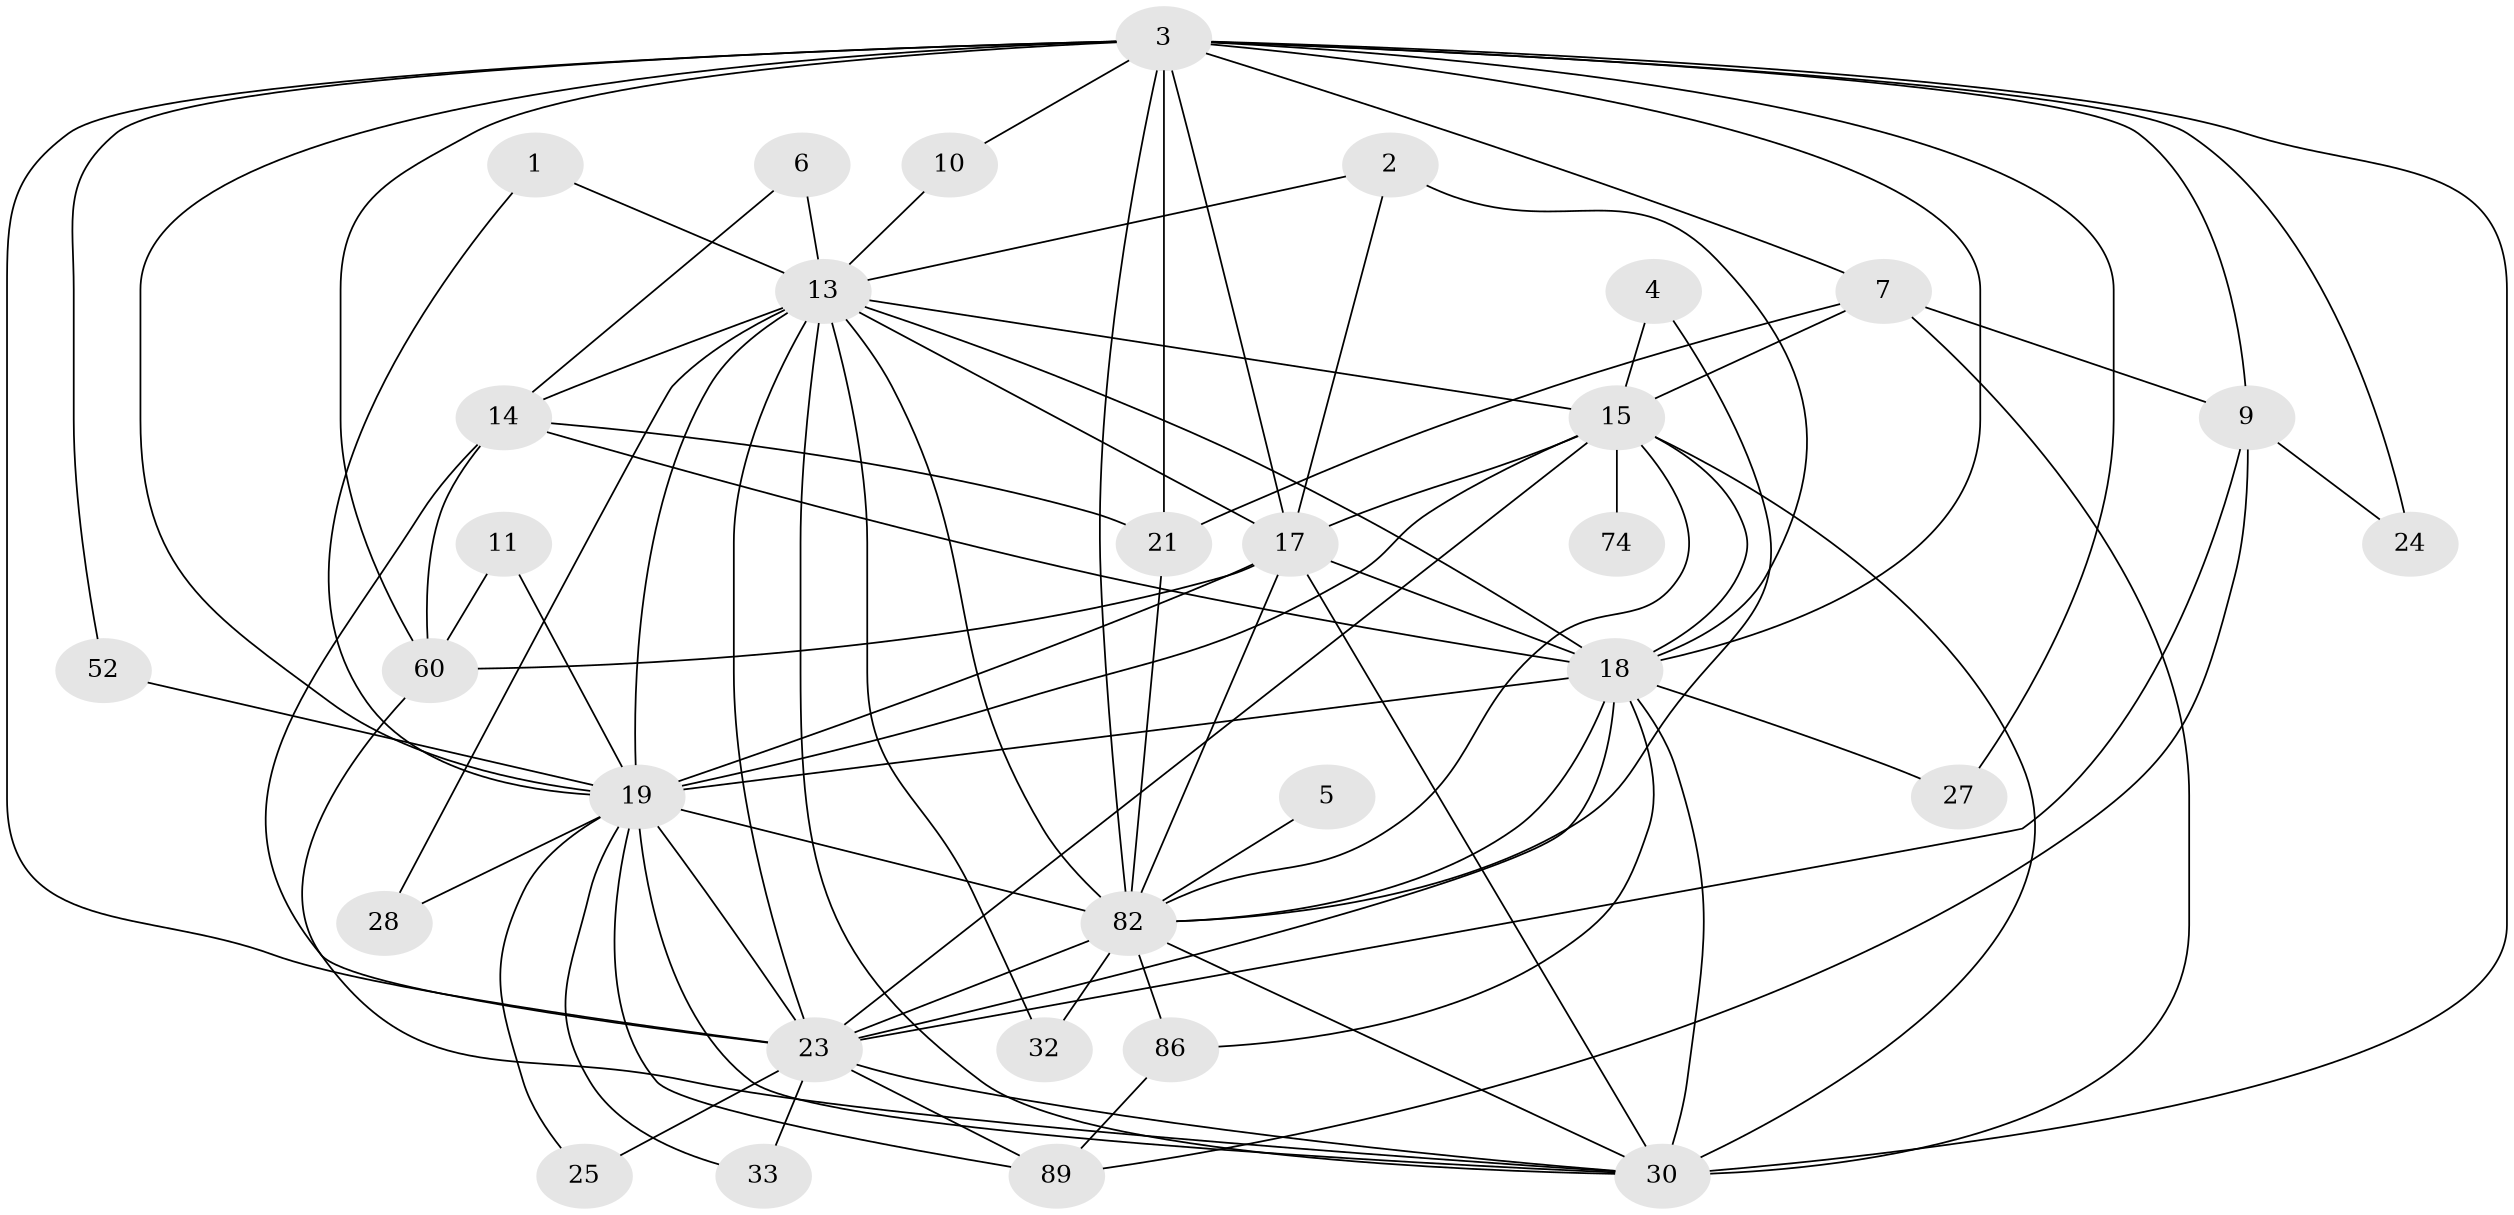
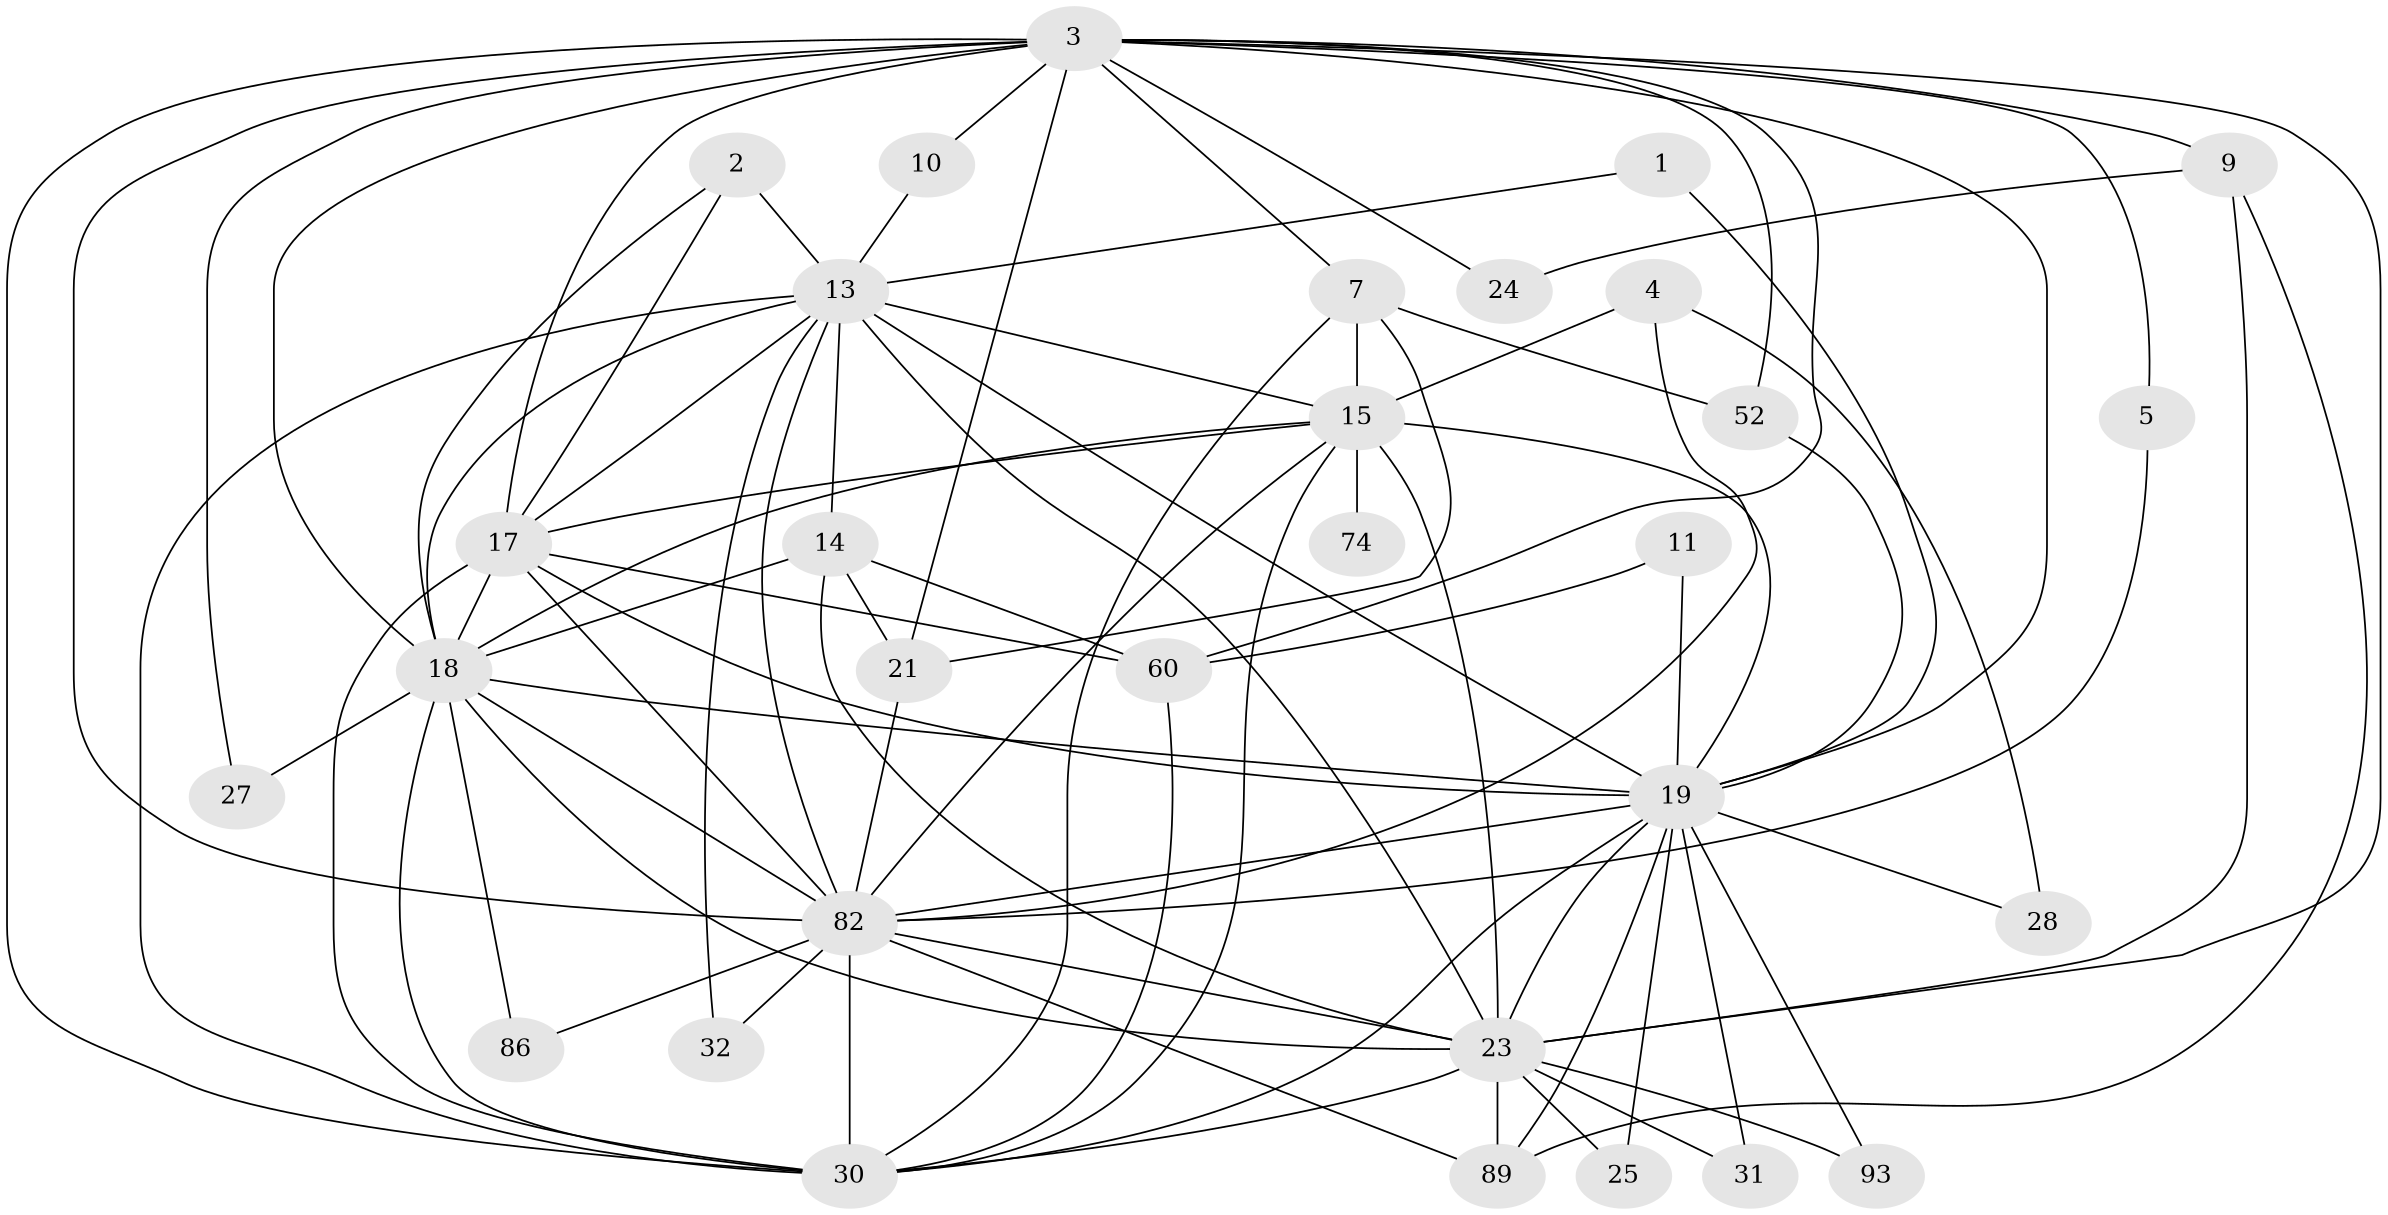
edge "3" -- "5": added
node "6": removed
edge "7" -- "9": now "7" -- "52"
edge "13" -- "28": now "4" -- "28"
edge "86" -- "89": now "82" -- "89"
node "33": label "33" -> "93"
node "31": added
